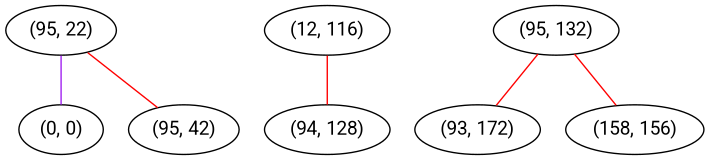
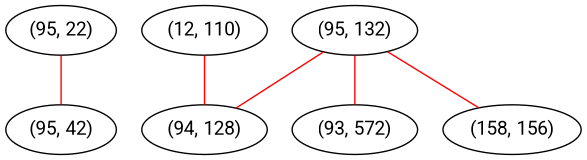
node "(12, 116)": label "(12, 116)" -> "(12, 110)"
edge "(95, 132)" -- "(94, 128)": added
node "(0, 0)": removed
node "(93, 172)": label "(93, 172)" -> "(93, 572)"
